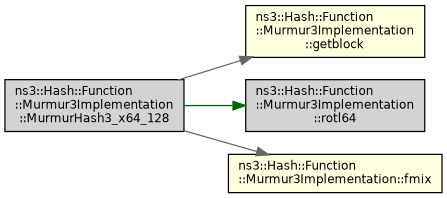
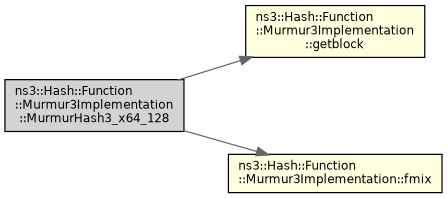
node "ns3::Hash::Function ::Murmur3Implementation ::rotl64": removed
